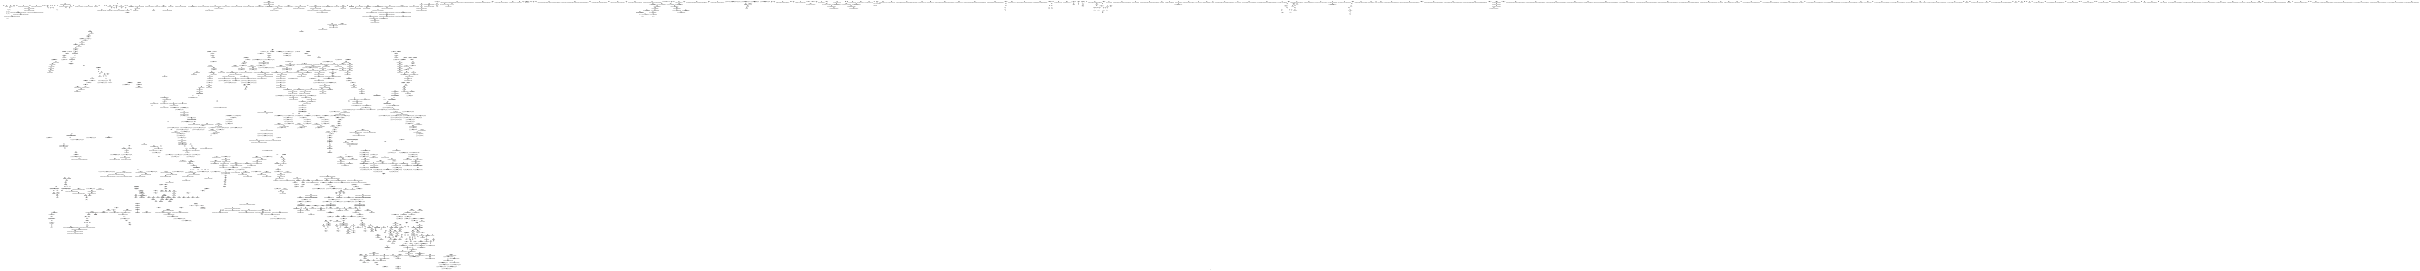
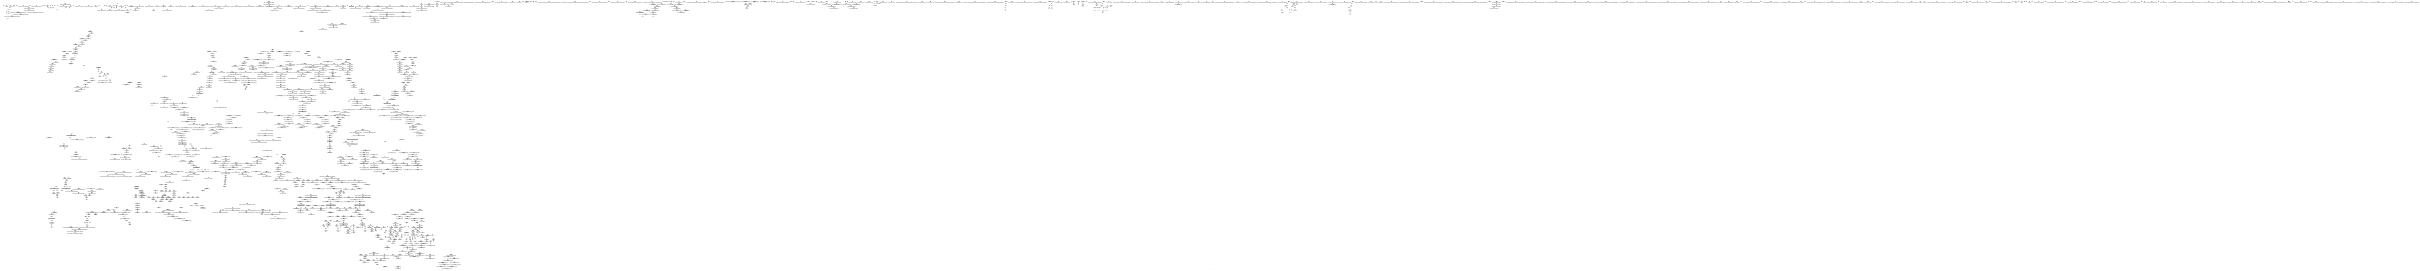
node "NodeID: 747": added
